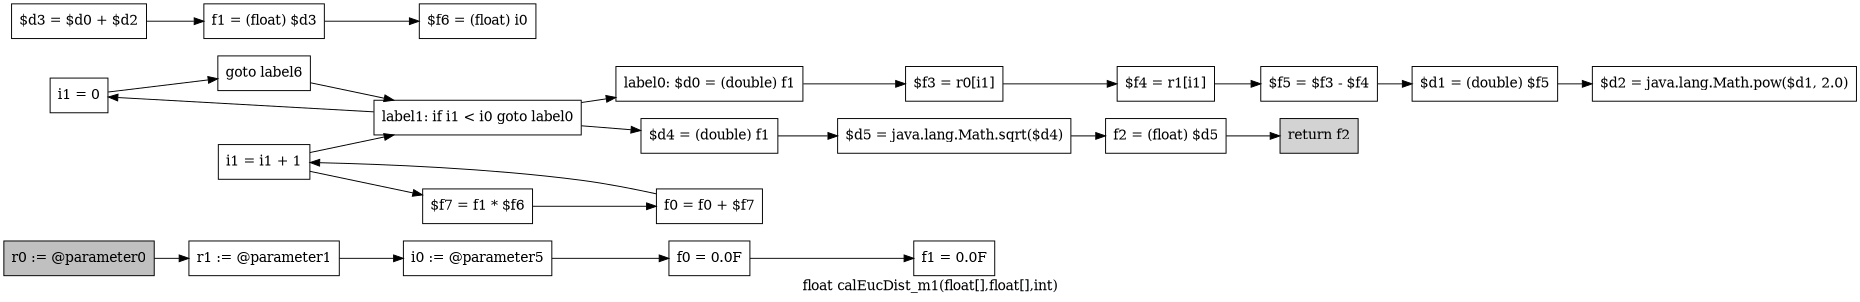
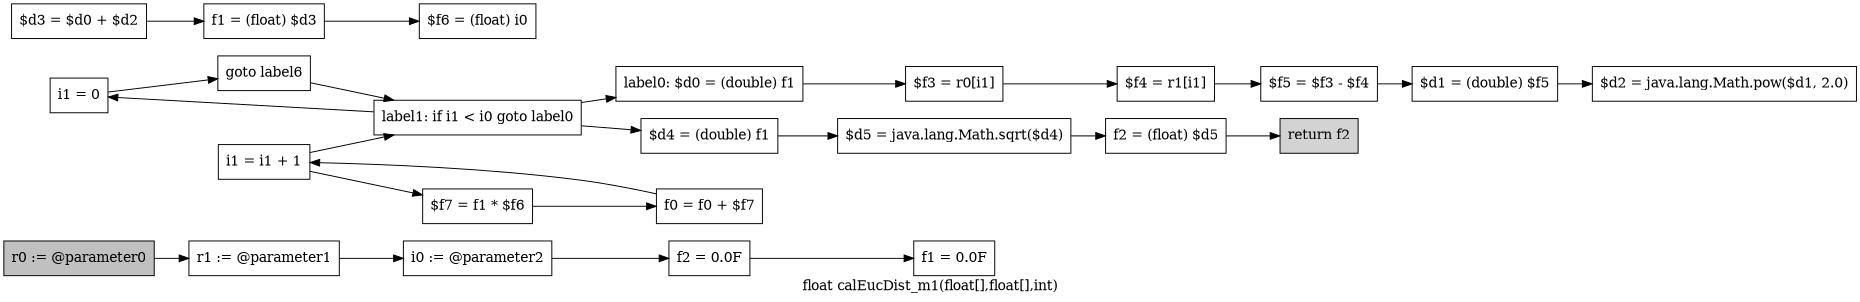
node "i0 := @parameter5": label "i0 := @parameter5" -> "i0 := @parameter2"
node "f0 = 0.0F": label "f0 = 0.0F" -> "f2 = 0.0F"
